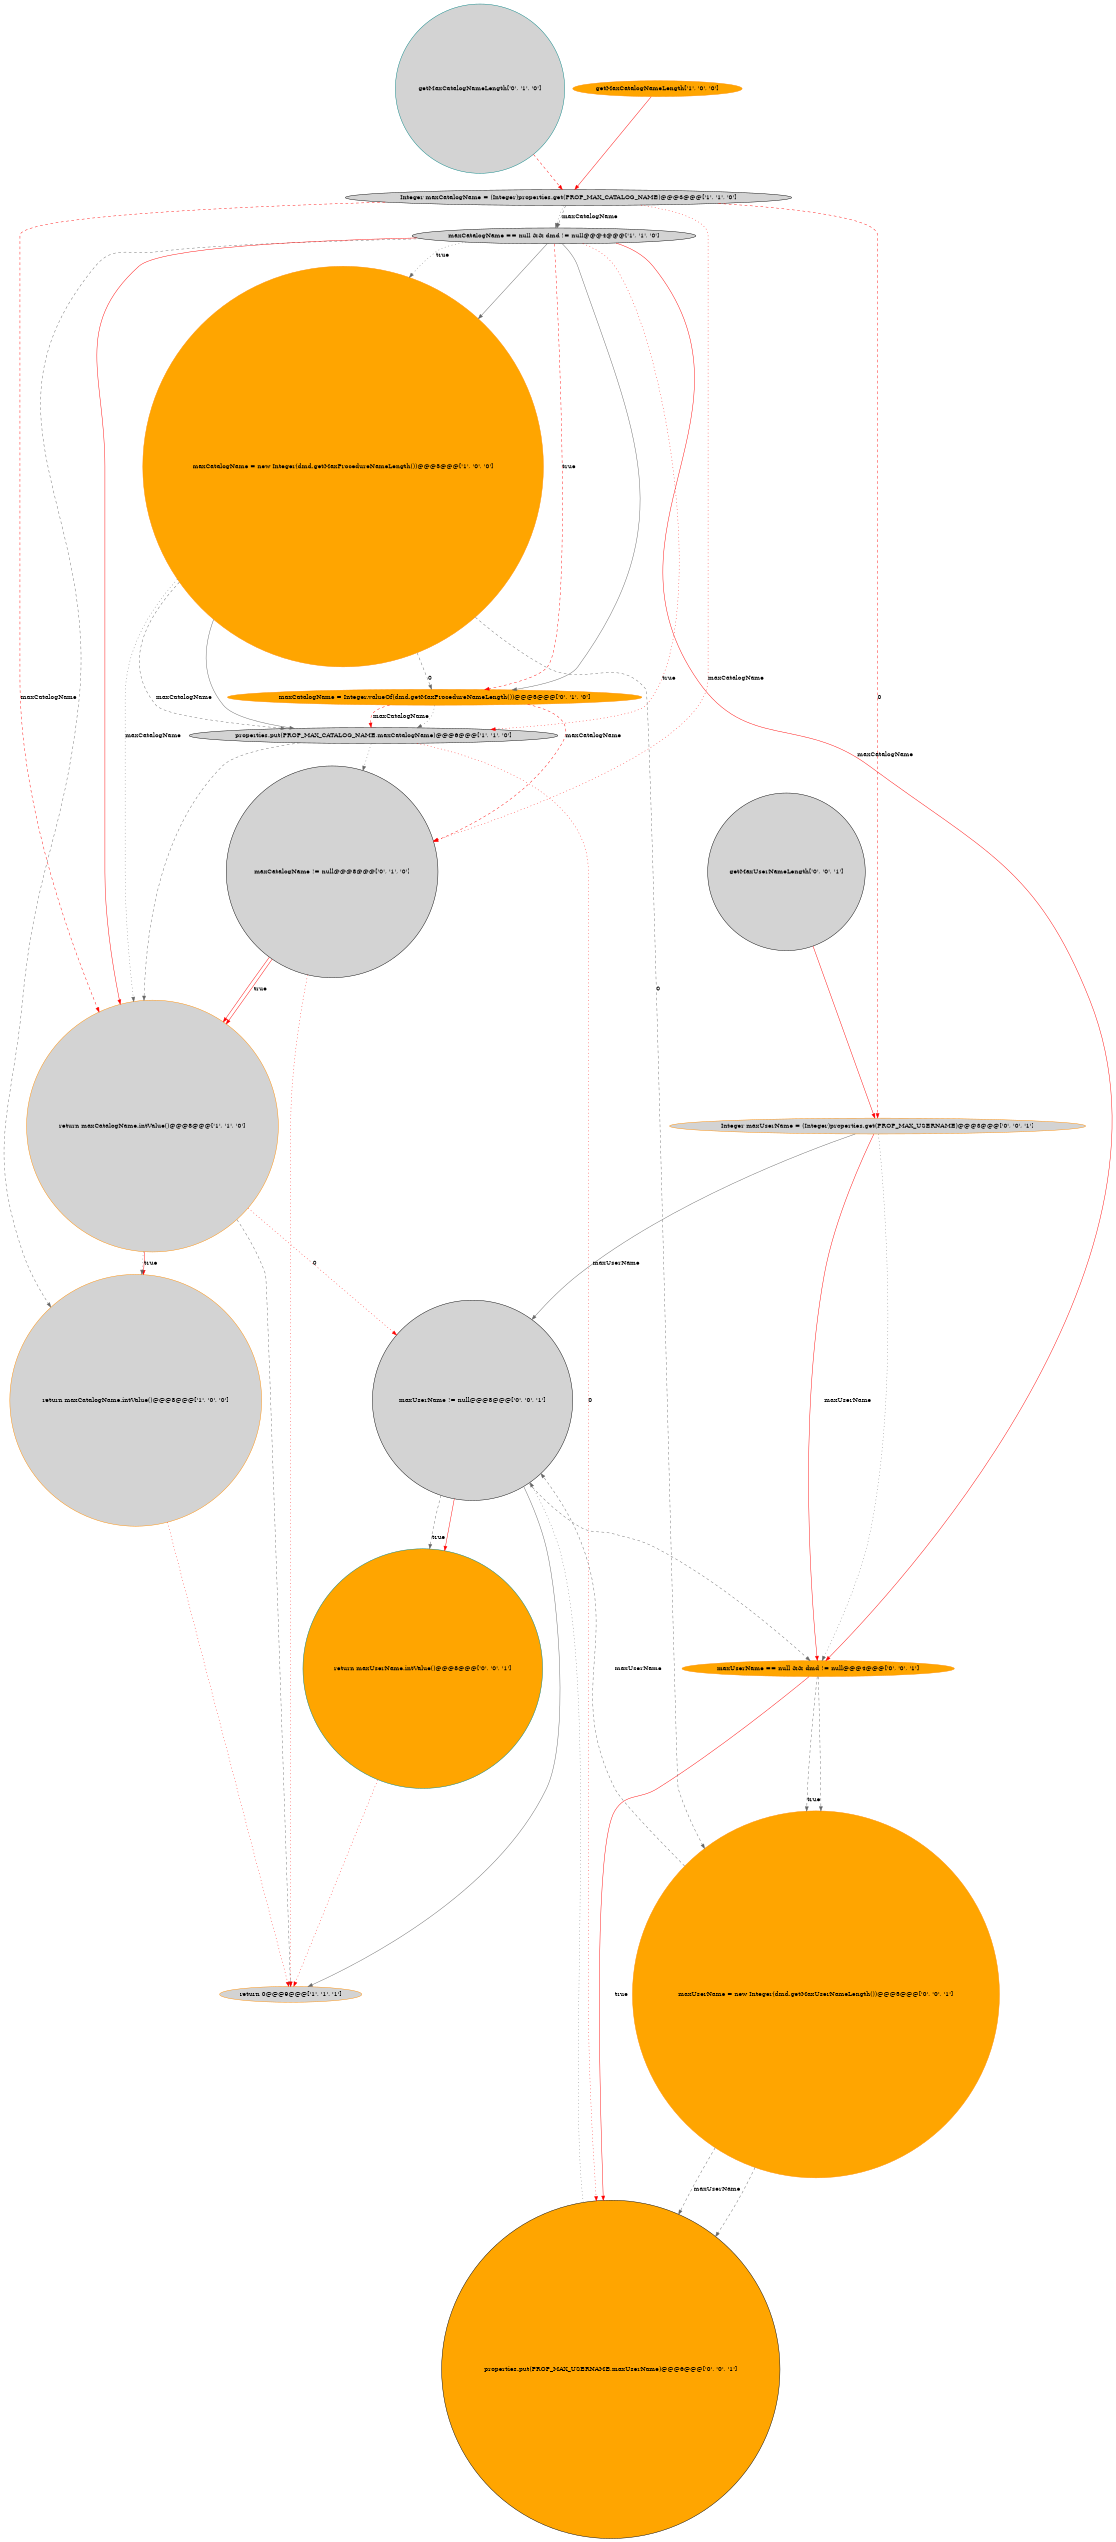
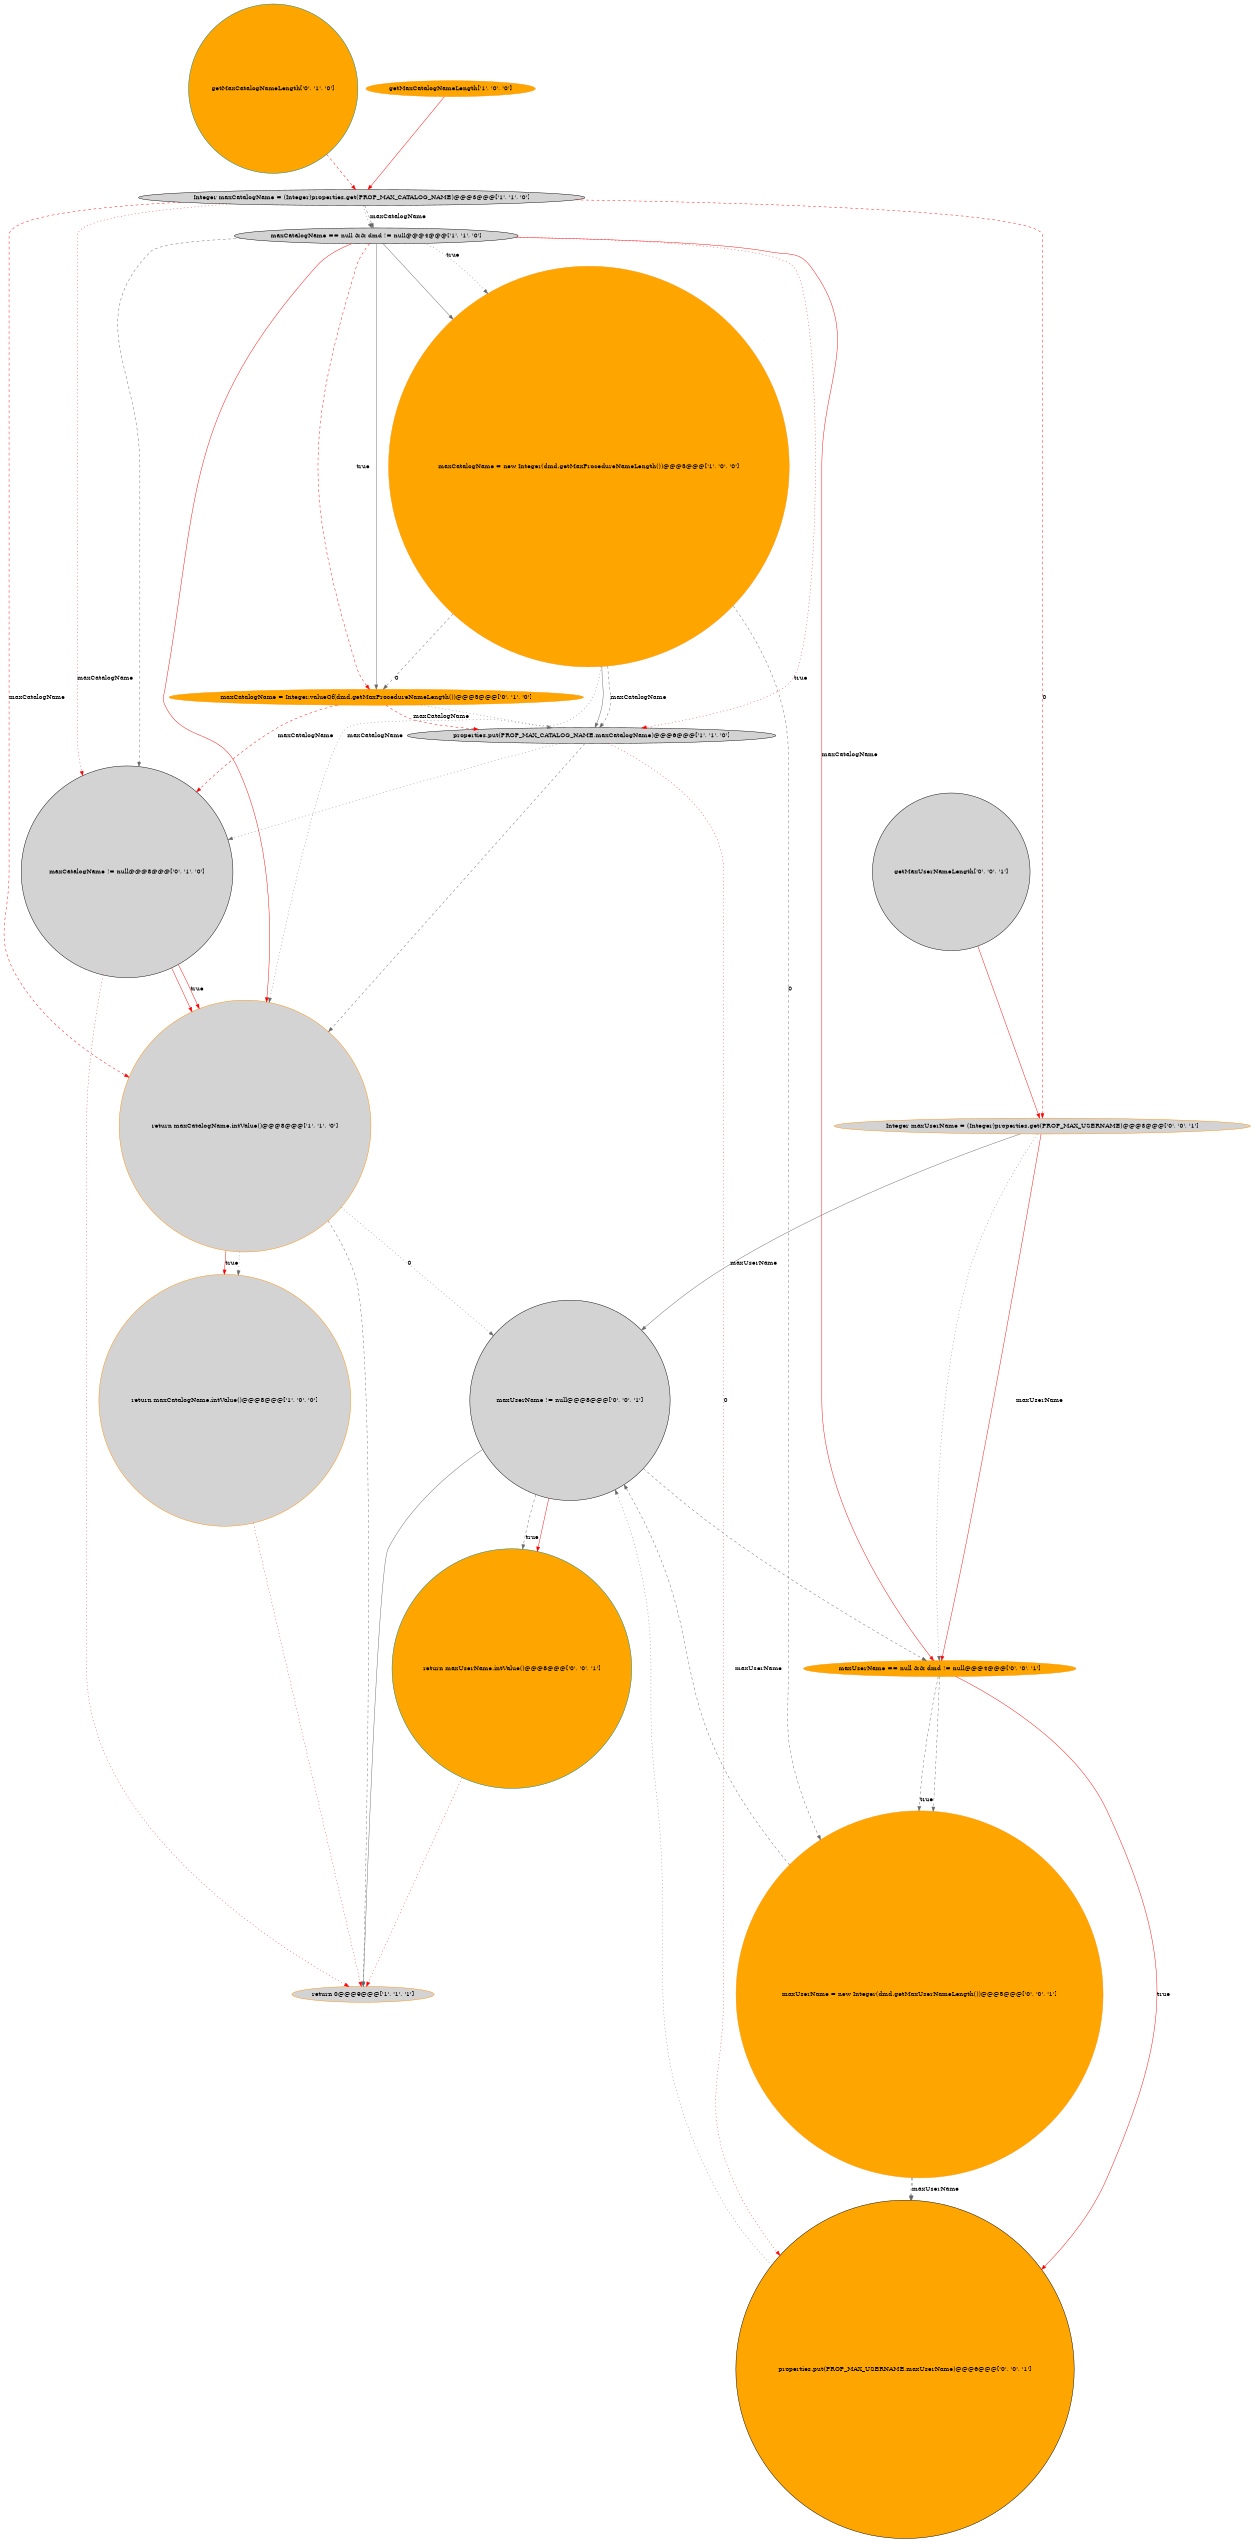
node "getMaxCatalogNameLength['0', '1', '0']": fillcolor lightgrey -> orange
edge "maxCatalogName == null && dmd != null@@@4@@@['1', '1', '0']" -> "return maxCatalogName.intValue()@@@8@@@['1', '0', '0']": now "maxCatalogName == null && dmd != null@@@4@@@['1', '1', '0']" -> "maxCatalogName != null@@@8@@@['0', '1', '0']"
edge "return maxCatalogName.intValue()@@@8@@@['1', '1', '0']" -> "maxUserName != null@@@8@@@['0', '0', '1']": color red -> gray40
